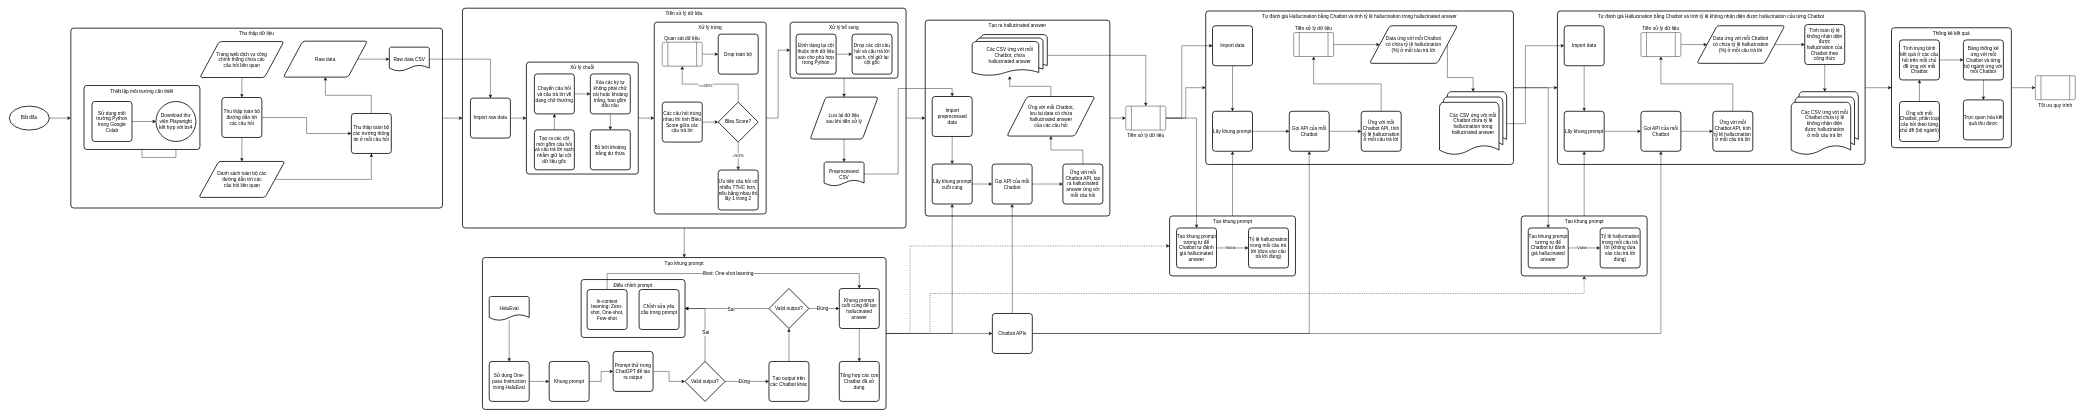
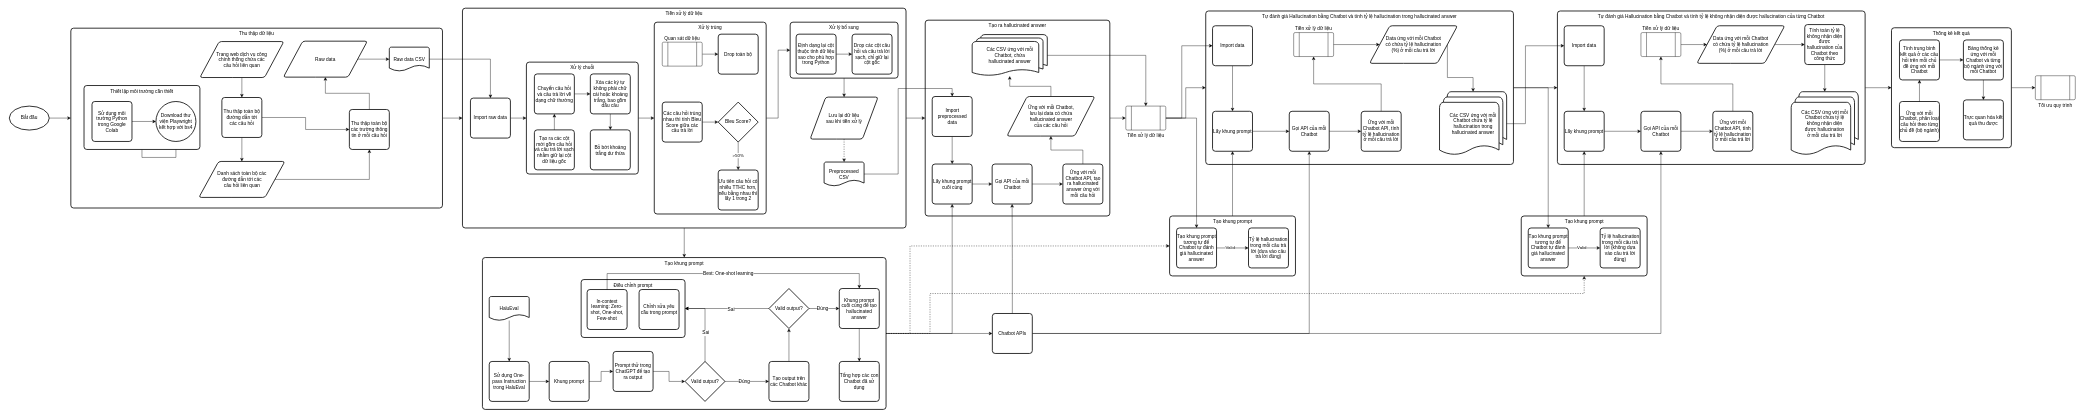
edge "Bleu Score?" -> "Quan sát dữ liệu": removed, label "<=50%"
node "Thu thập toàn bộ các trường thông tin ở mỗi câu hỏi": moved (371, 134) -> (369, 130)
edge "Lưu lại dữ liệu sau khi tiền xử lý" -> "Preprocessed CSV": style solid -> dashed
